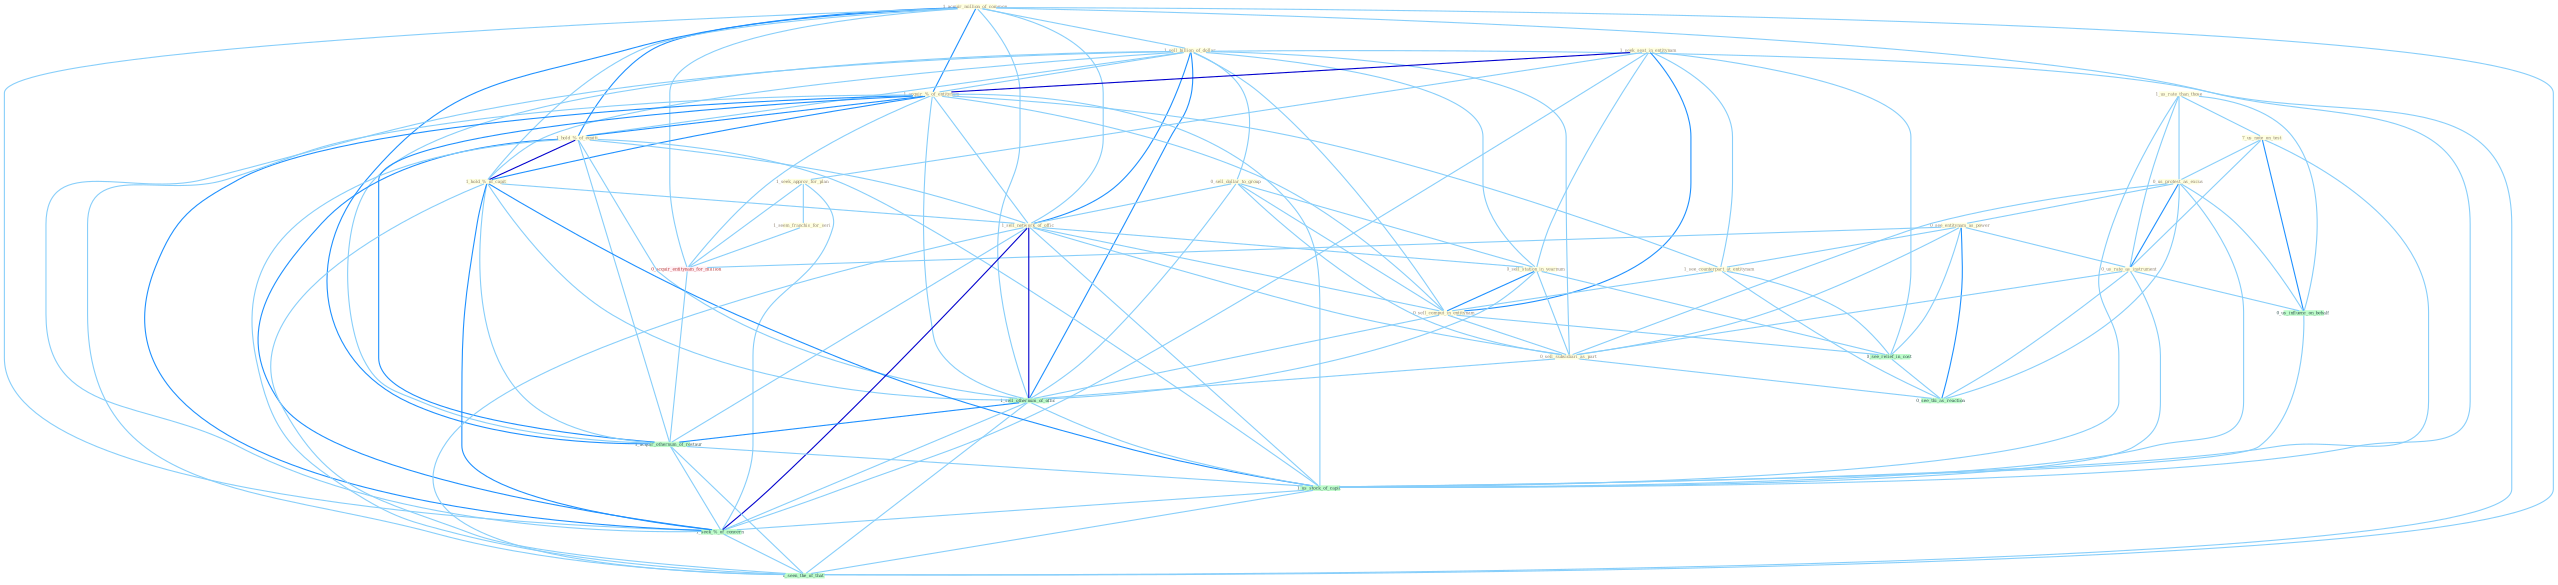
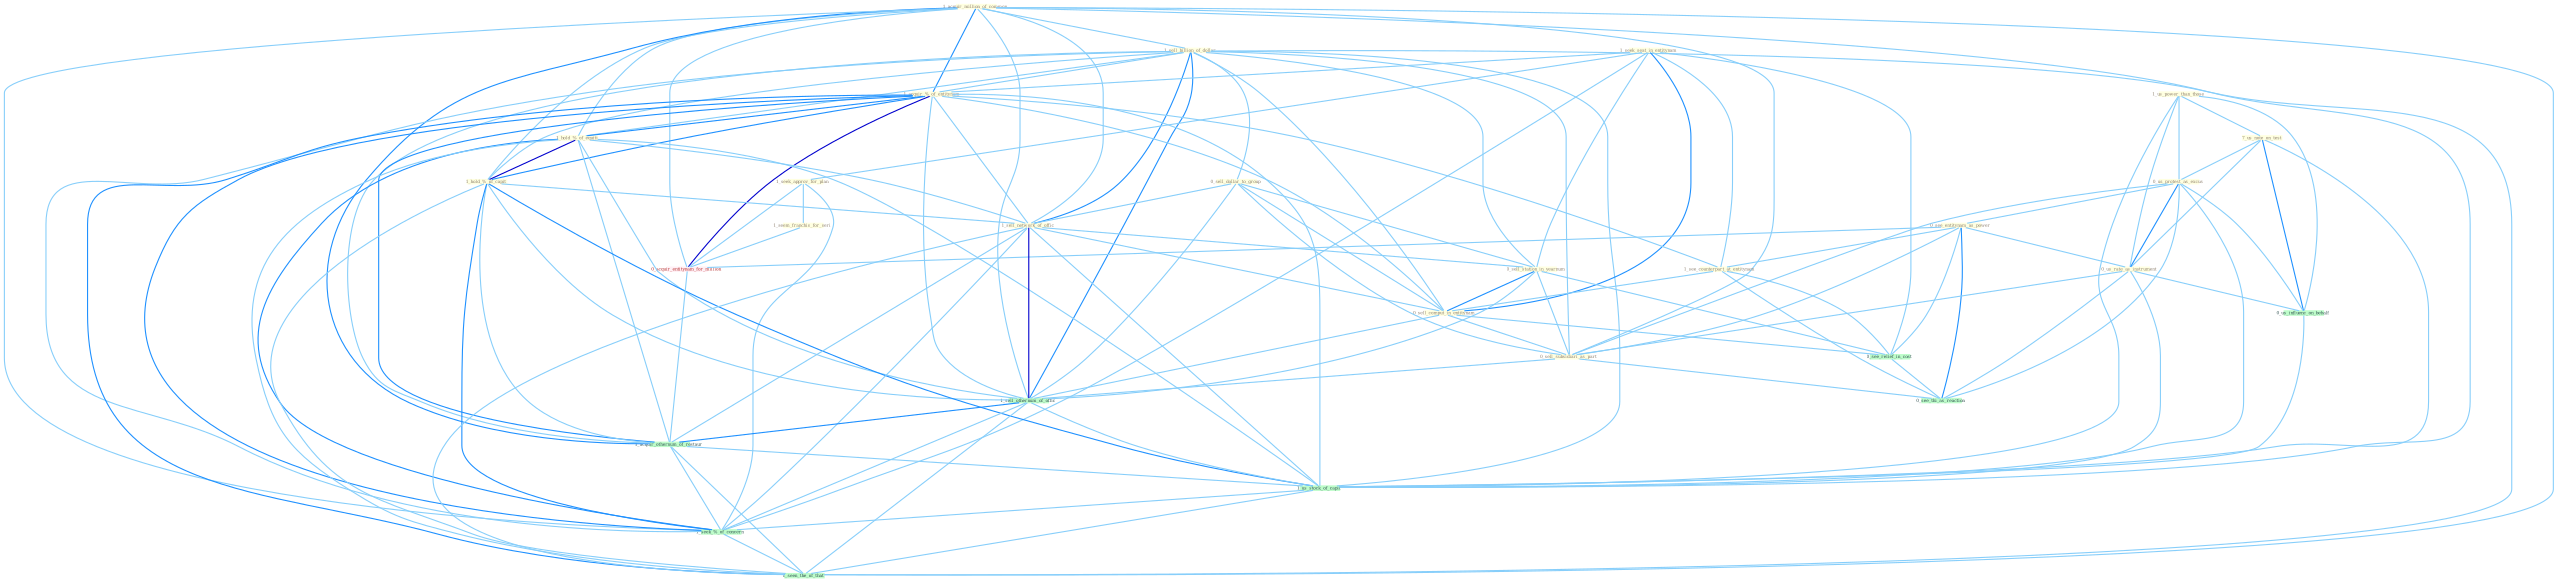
edge "1_acquir_million_of_common" -- "1_hold_%_of_equiti": color #1e90ff -> #87cefa
edge "1_seek_seat_in_entitynam" -- "1_acquir_%_of_entitynam": color #0000cd -> #87cefa
node "1_us_rate_than_those": label "1_us_rate_than_those" -> "1_us_power_than_those"
edge "1_acquir_%_of_entitynam" -- "0_acquir_entitynam_for_million": color #87cefa -> #0000cd
edge "1_sell_billion_of_dollar" -- "1_us_stock_of_capit": added
edge "1_acquir_%_of_entitynam" -- "1_seen_the_of_that": color #87cefa -> #1e90ff
edge "1_sell_network_of_offic" -- "0_sell_subsidiari_as_part": now "1_acquir_million_of_common" -- "0_sell_subsidiari_as_part"
edge "1_sell_network_of_offic" -- "1_seek_%_of_concern": color #0000cd -> #87cefa
